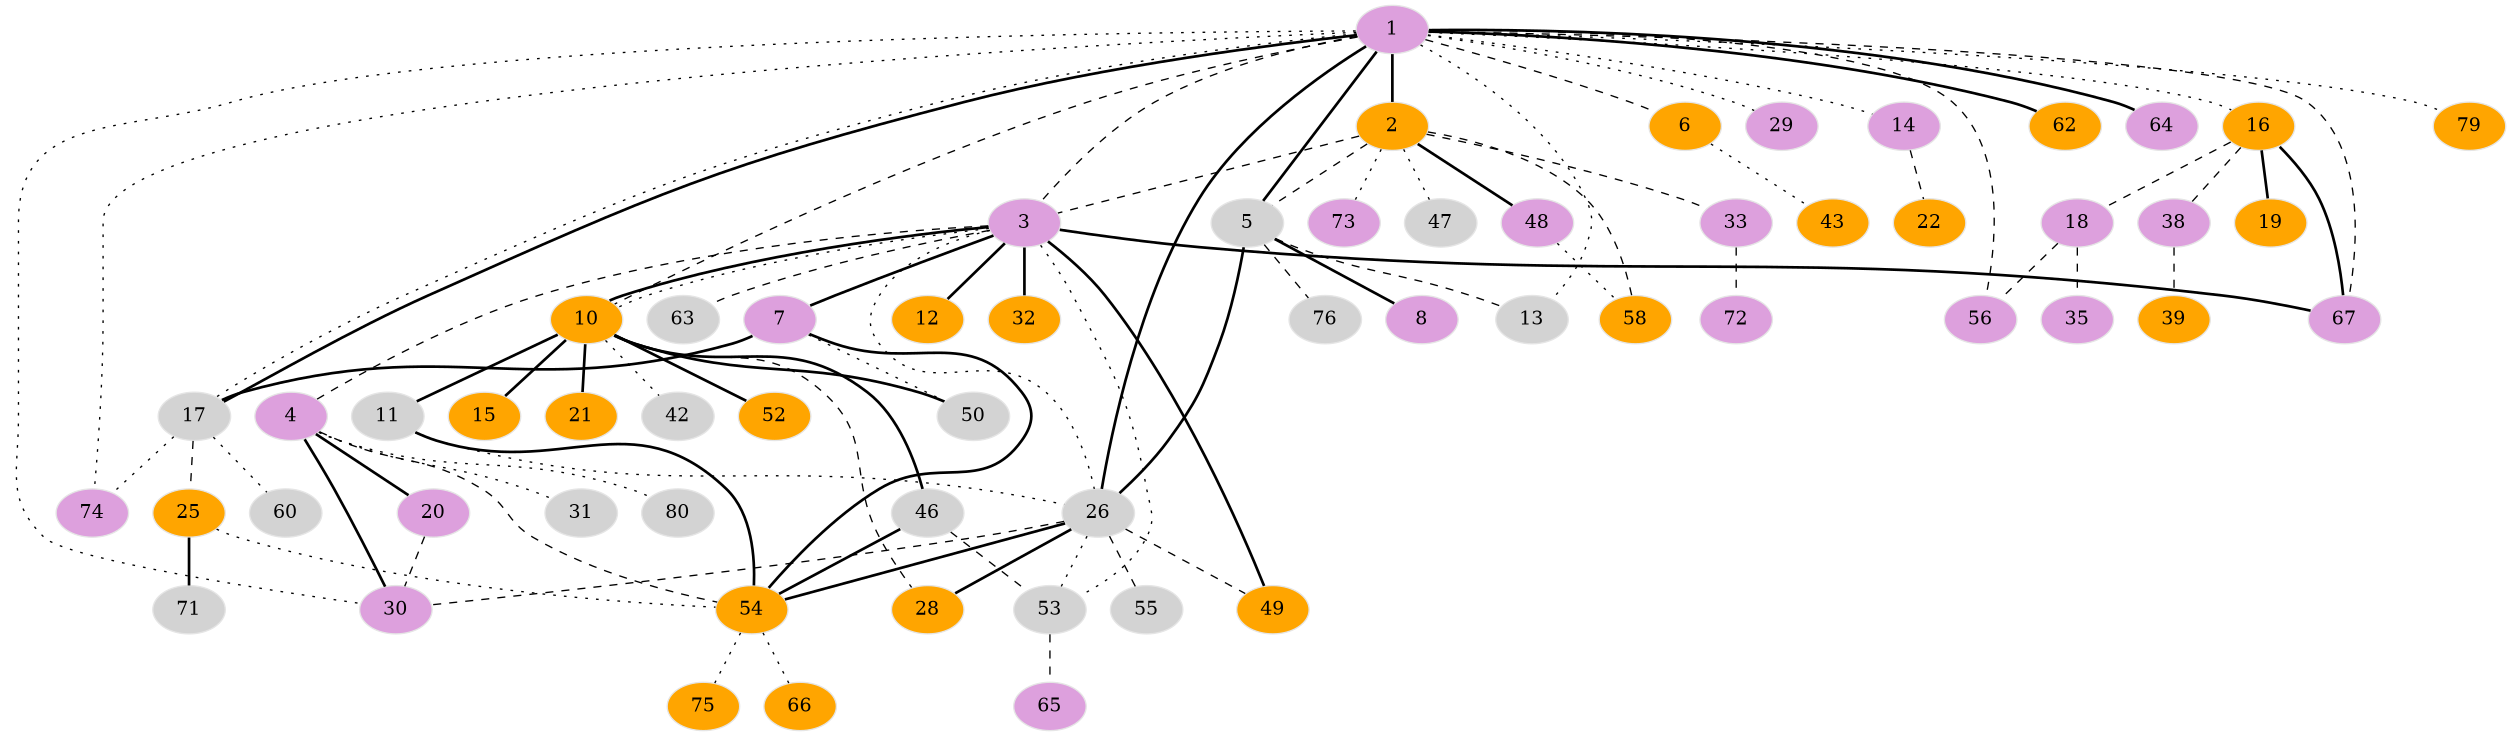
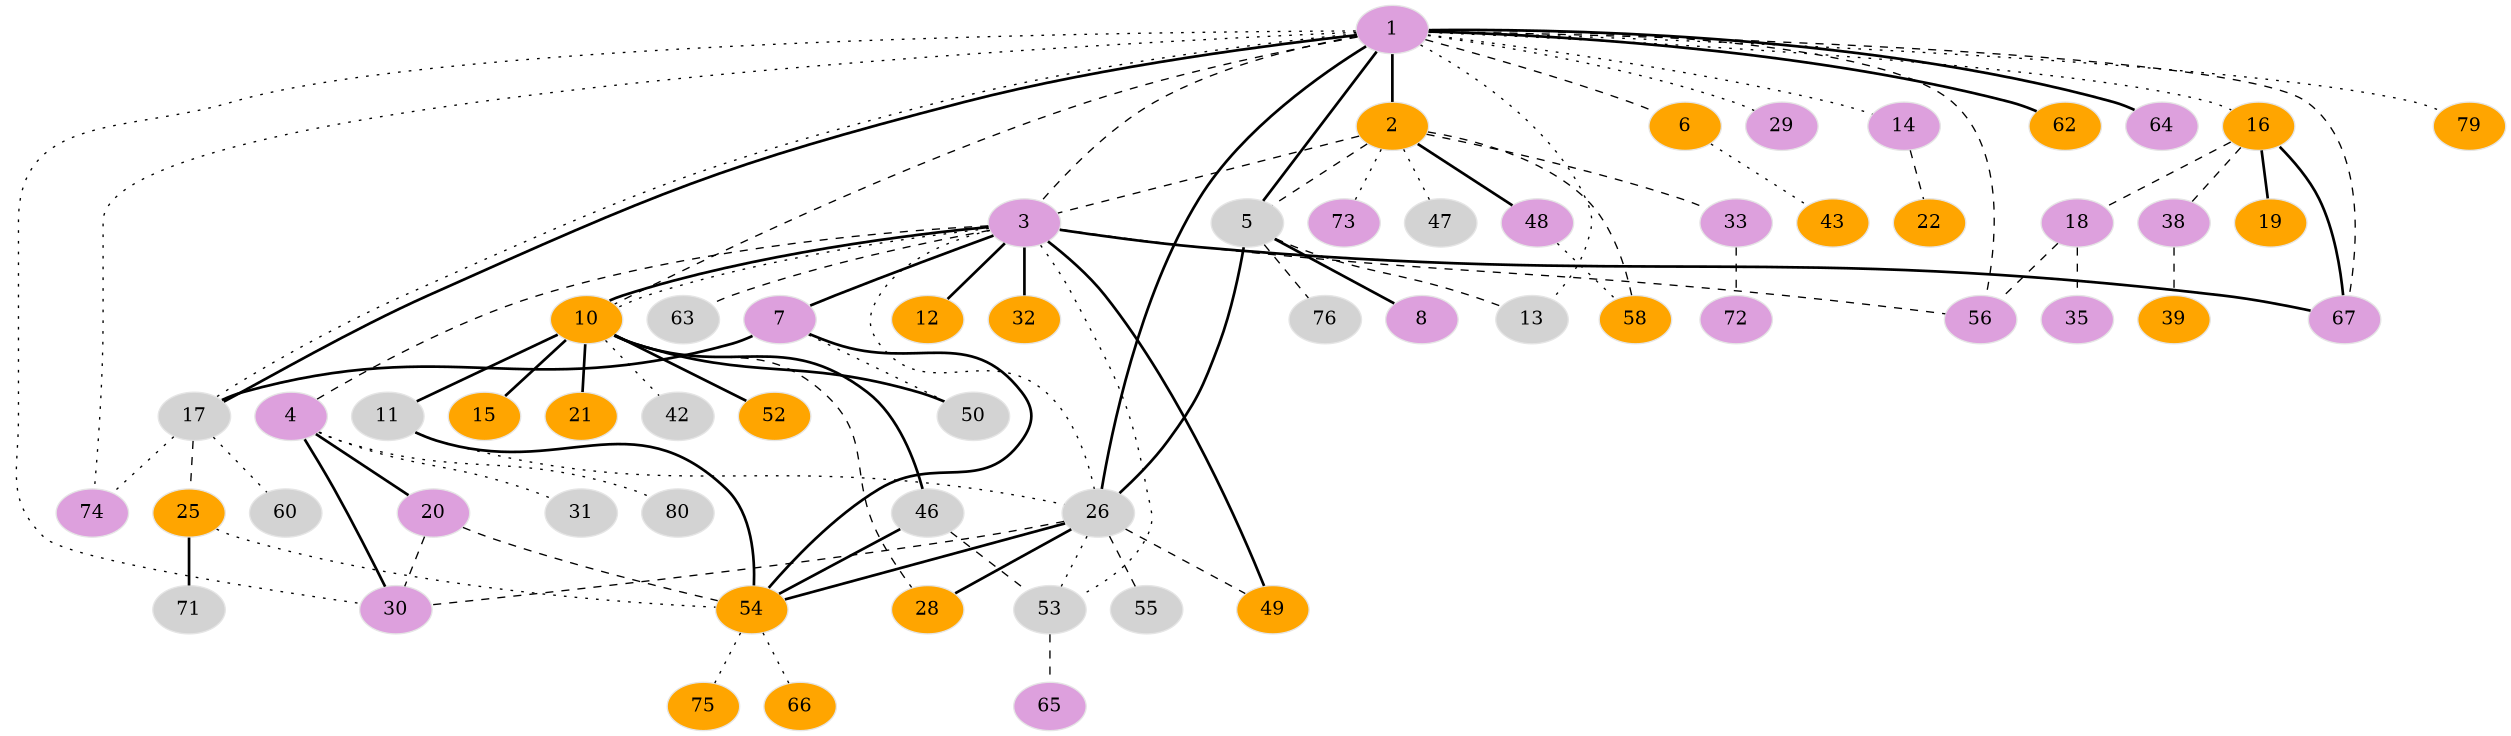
edge "3" -- "56": added
edge "4" -- "54": now "20" -- "54"
